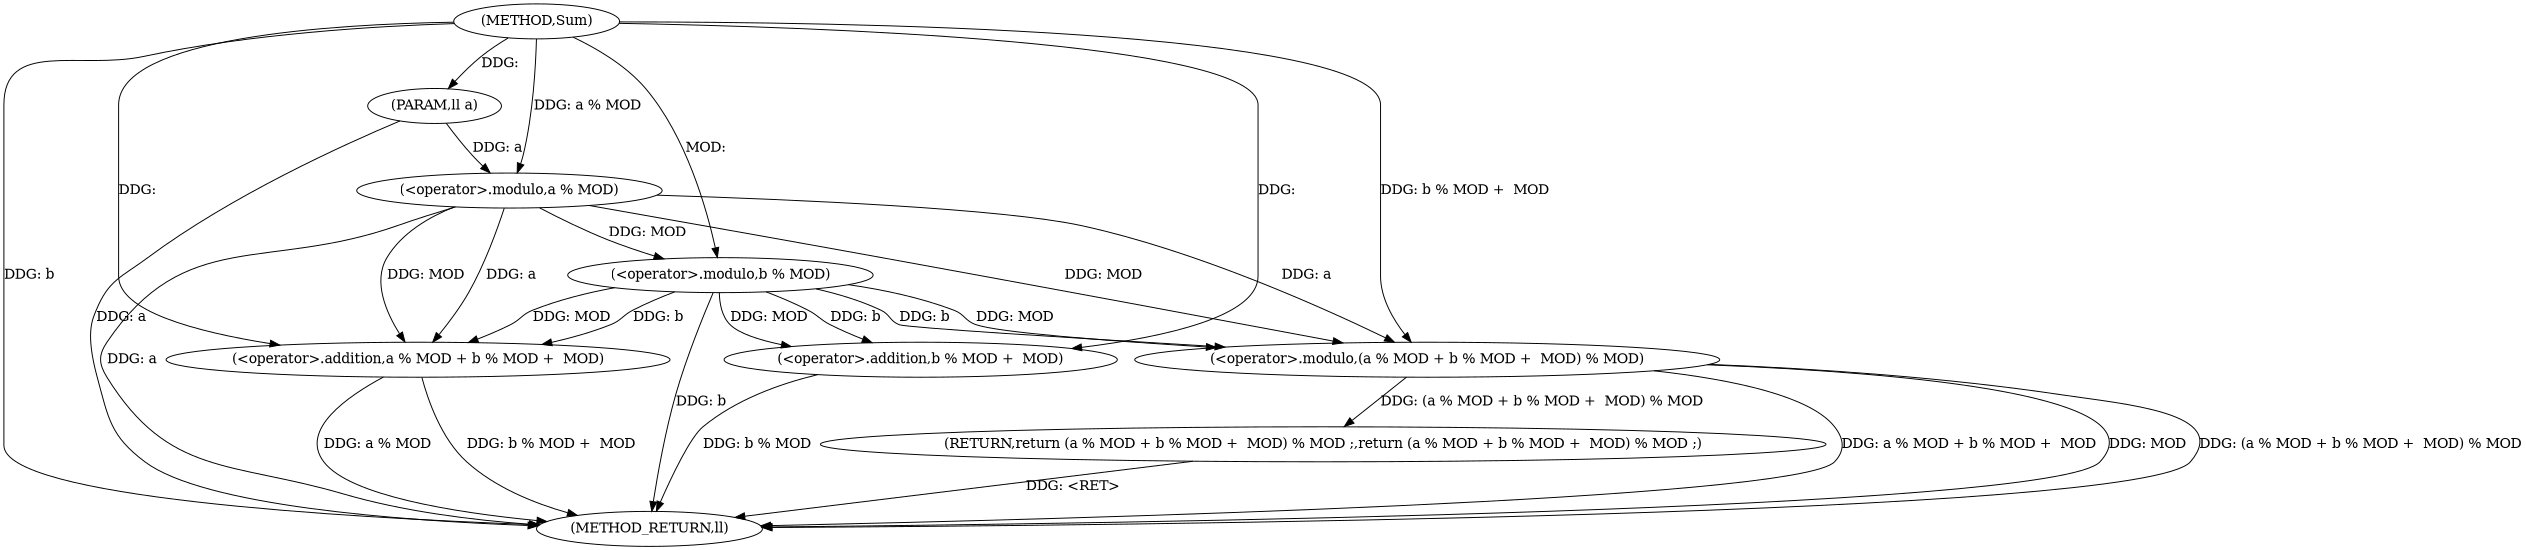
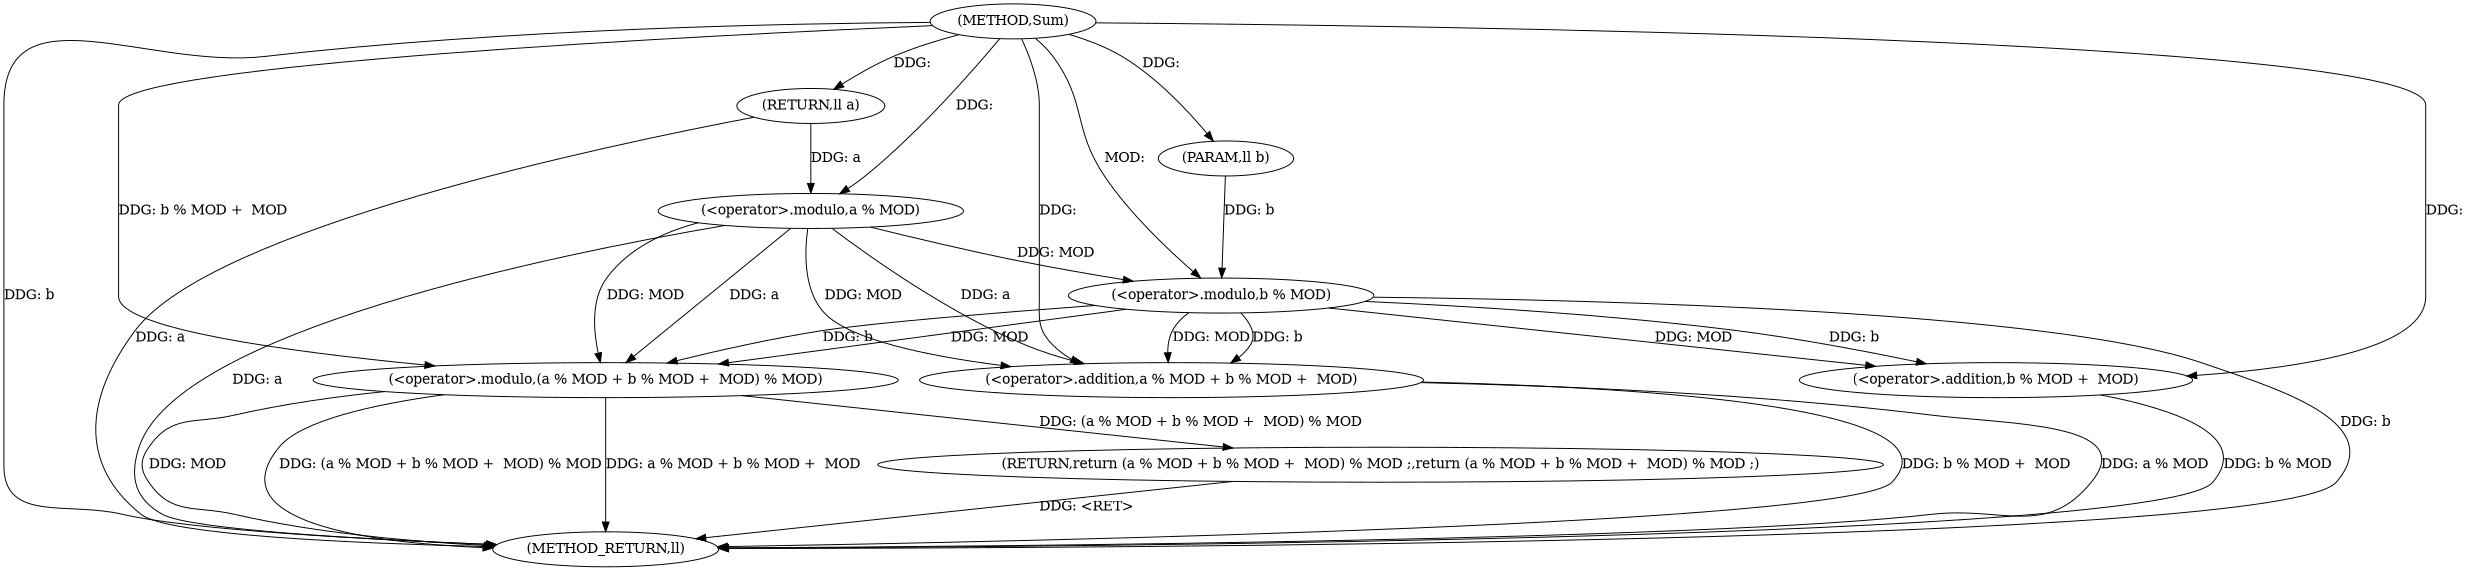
node "(PARAM,ll a)": label "(PARAM,ll a)" -> "(RETURN,ll a)"
edge "(METHOD,Sum)" -> "(<operator>.modulo,a % MOD)": label "DDG: a % MOD" -> "DDG: "
node "(PARAM,ll b)": added
